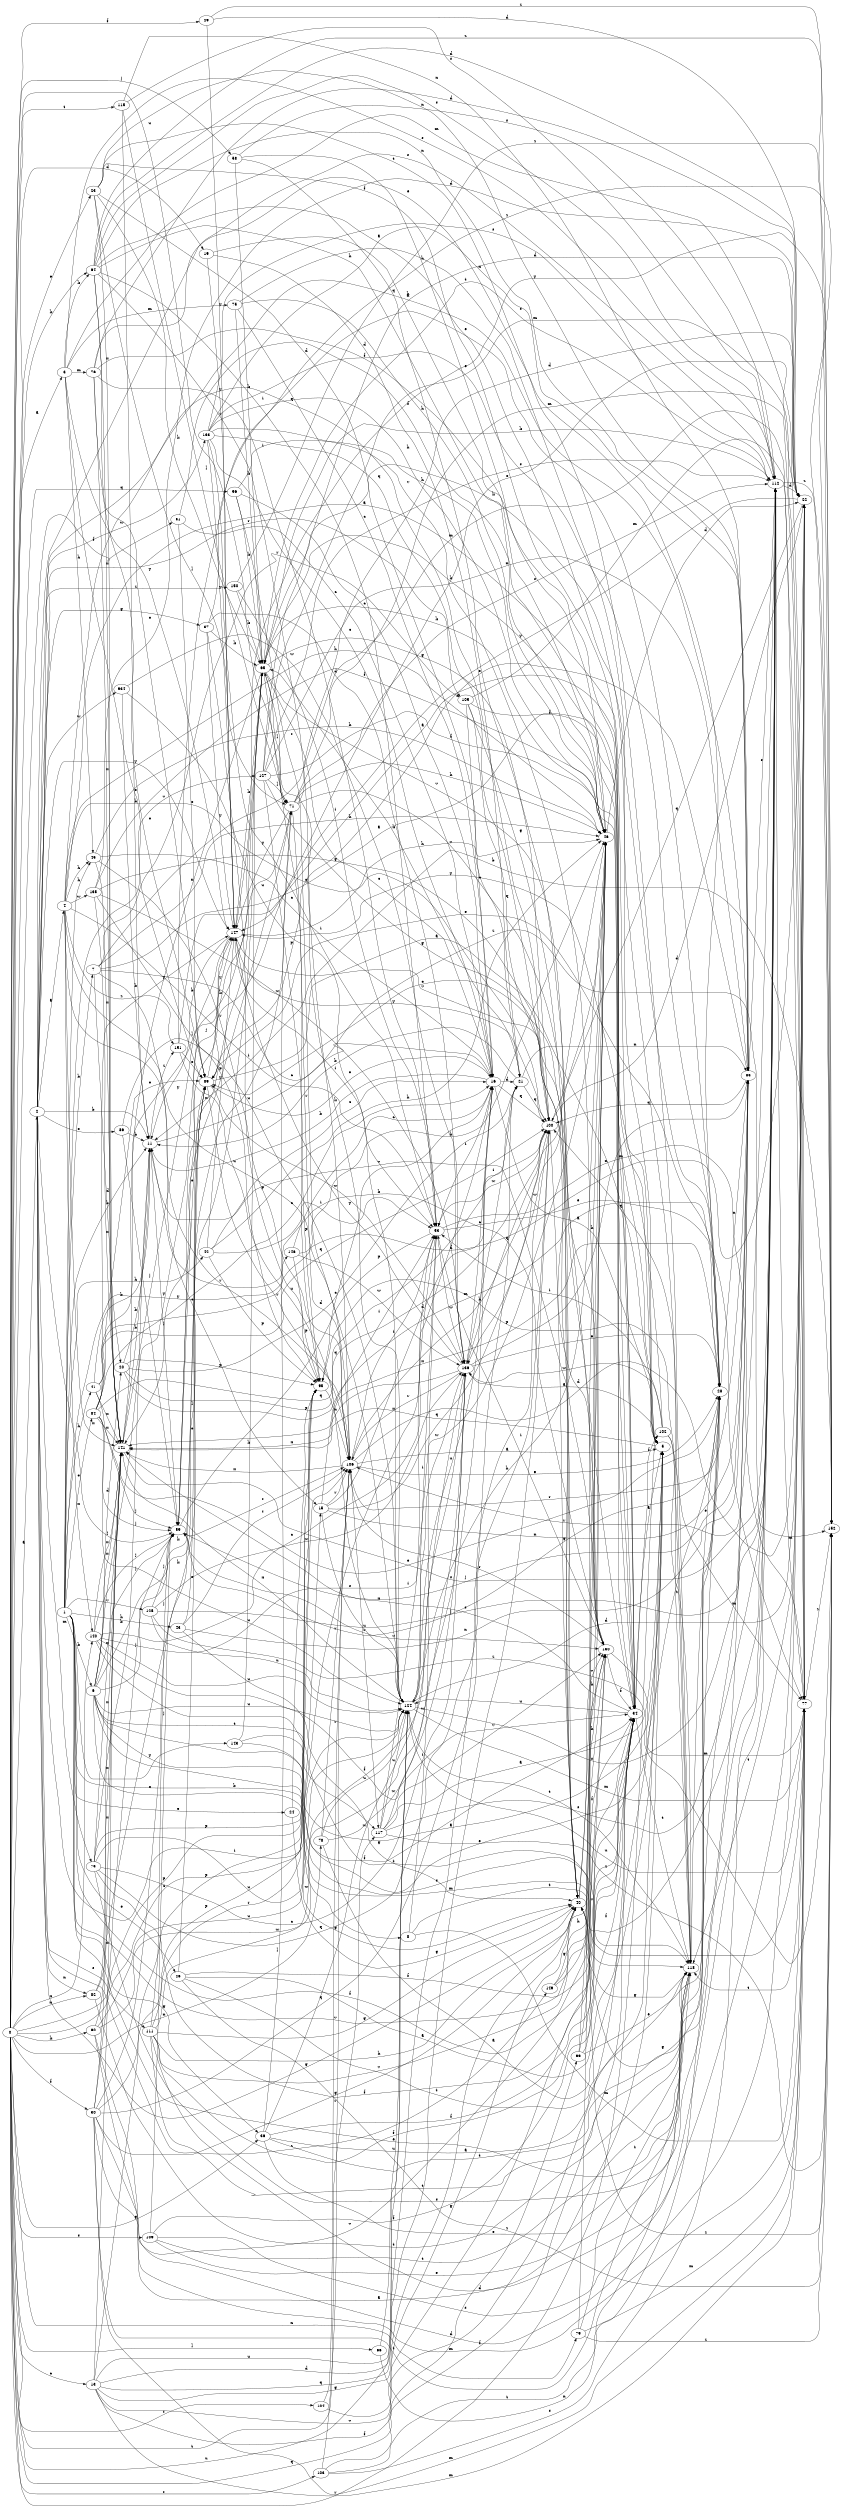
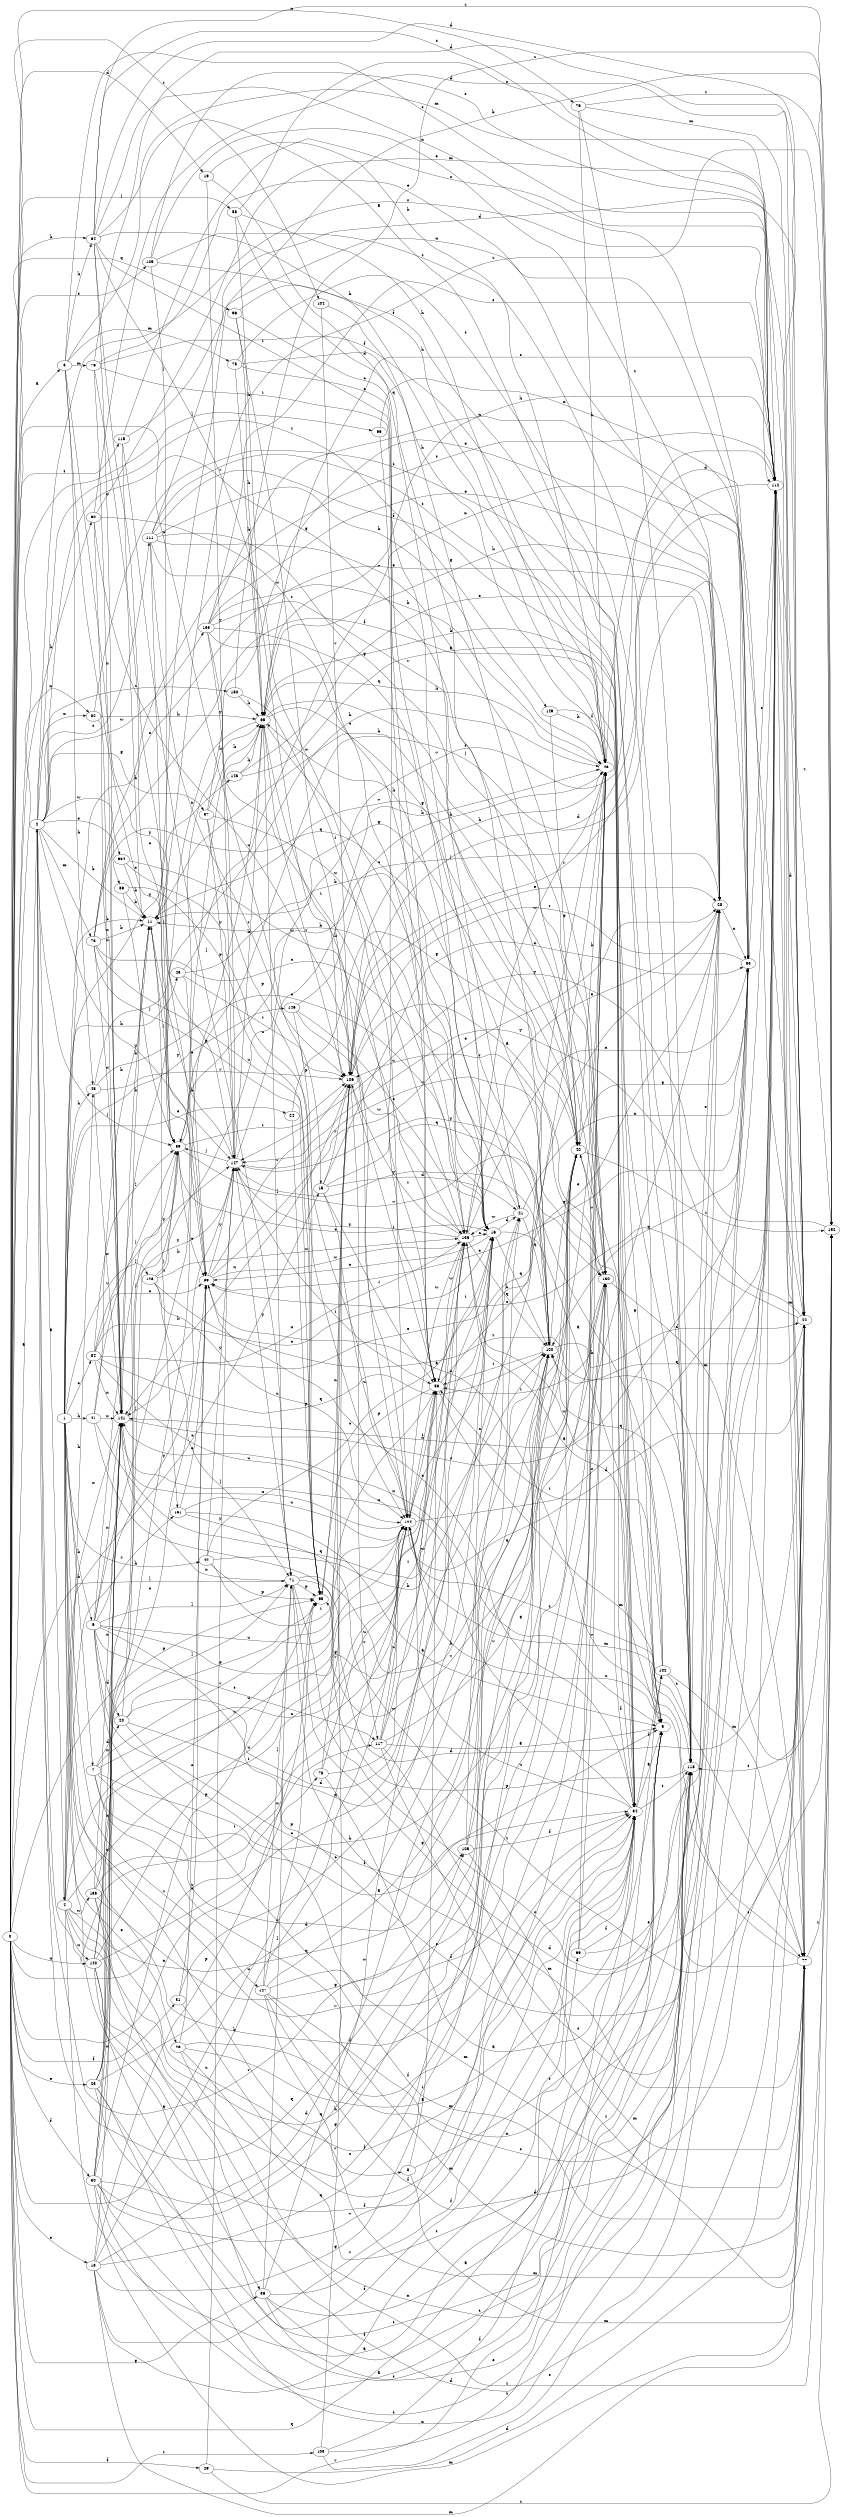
edge "0" -> "71": label "u" -> "l"
edge "37" -> "136": label "d" -> "w"
edge "84" -> "71": now "125" -> "71"
